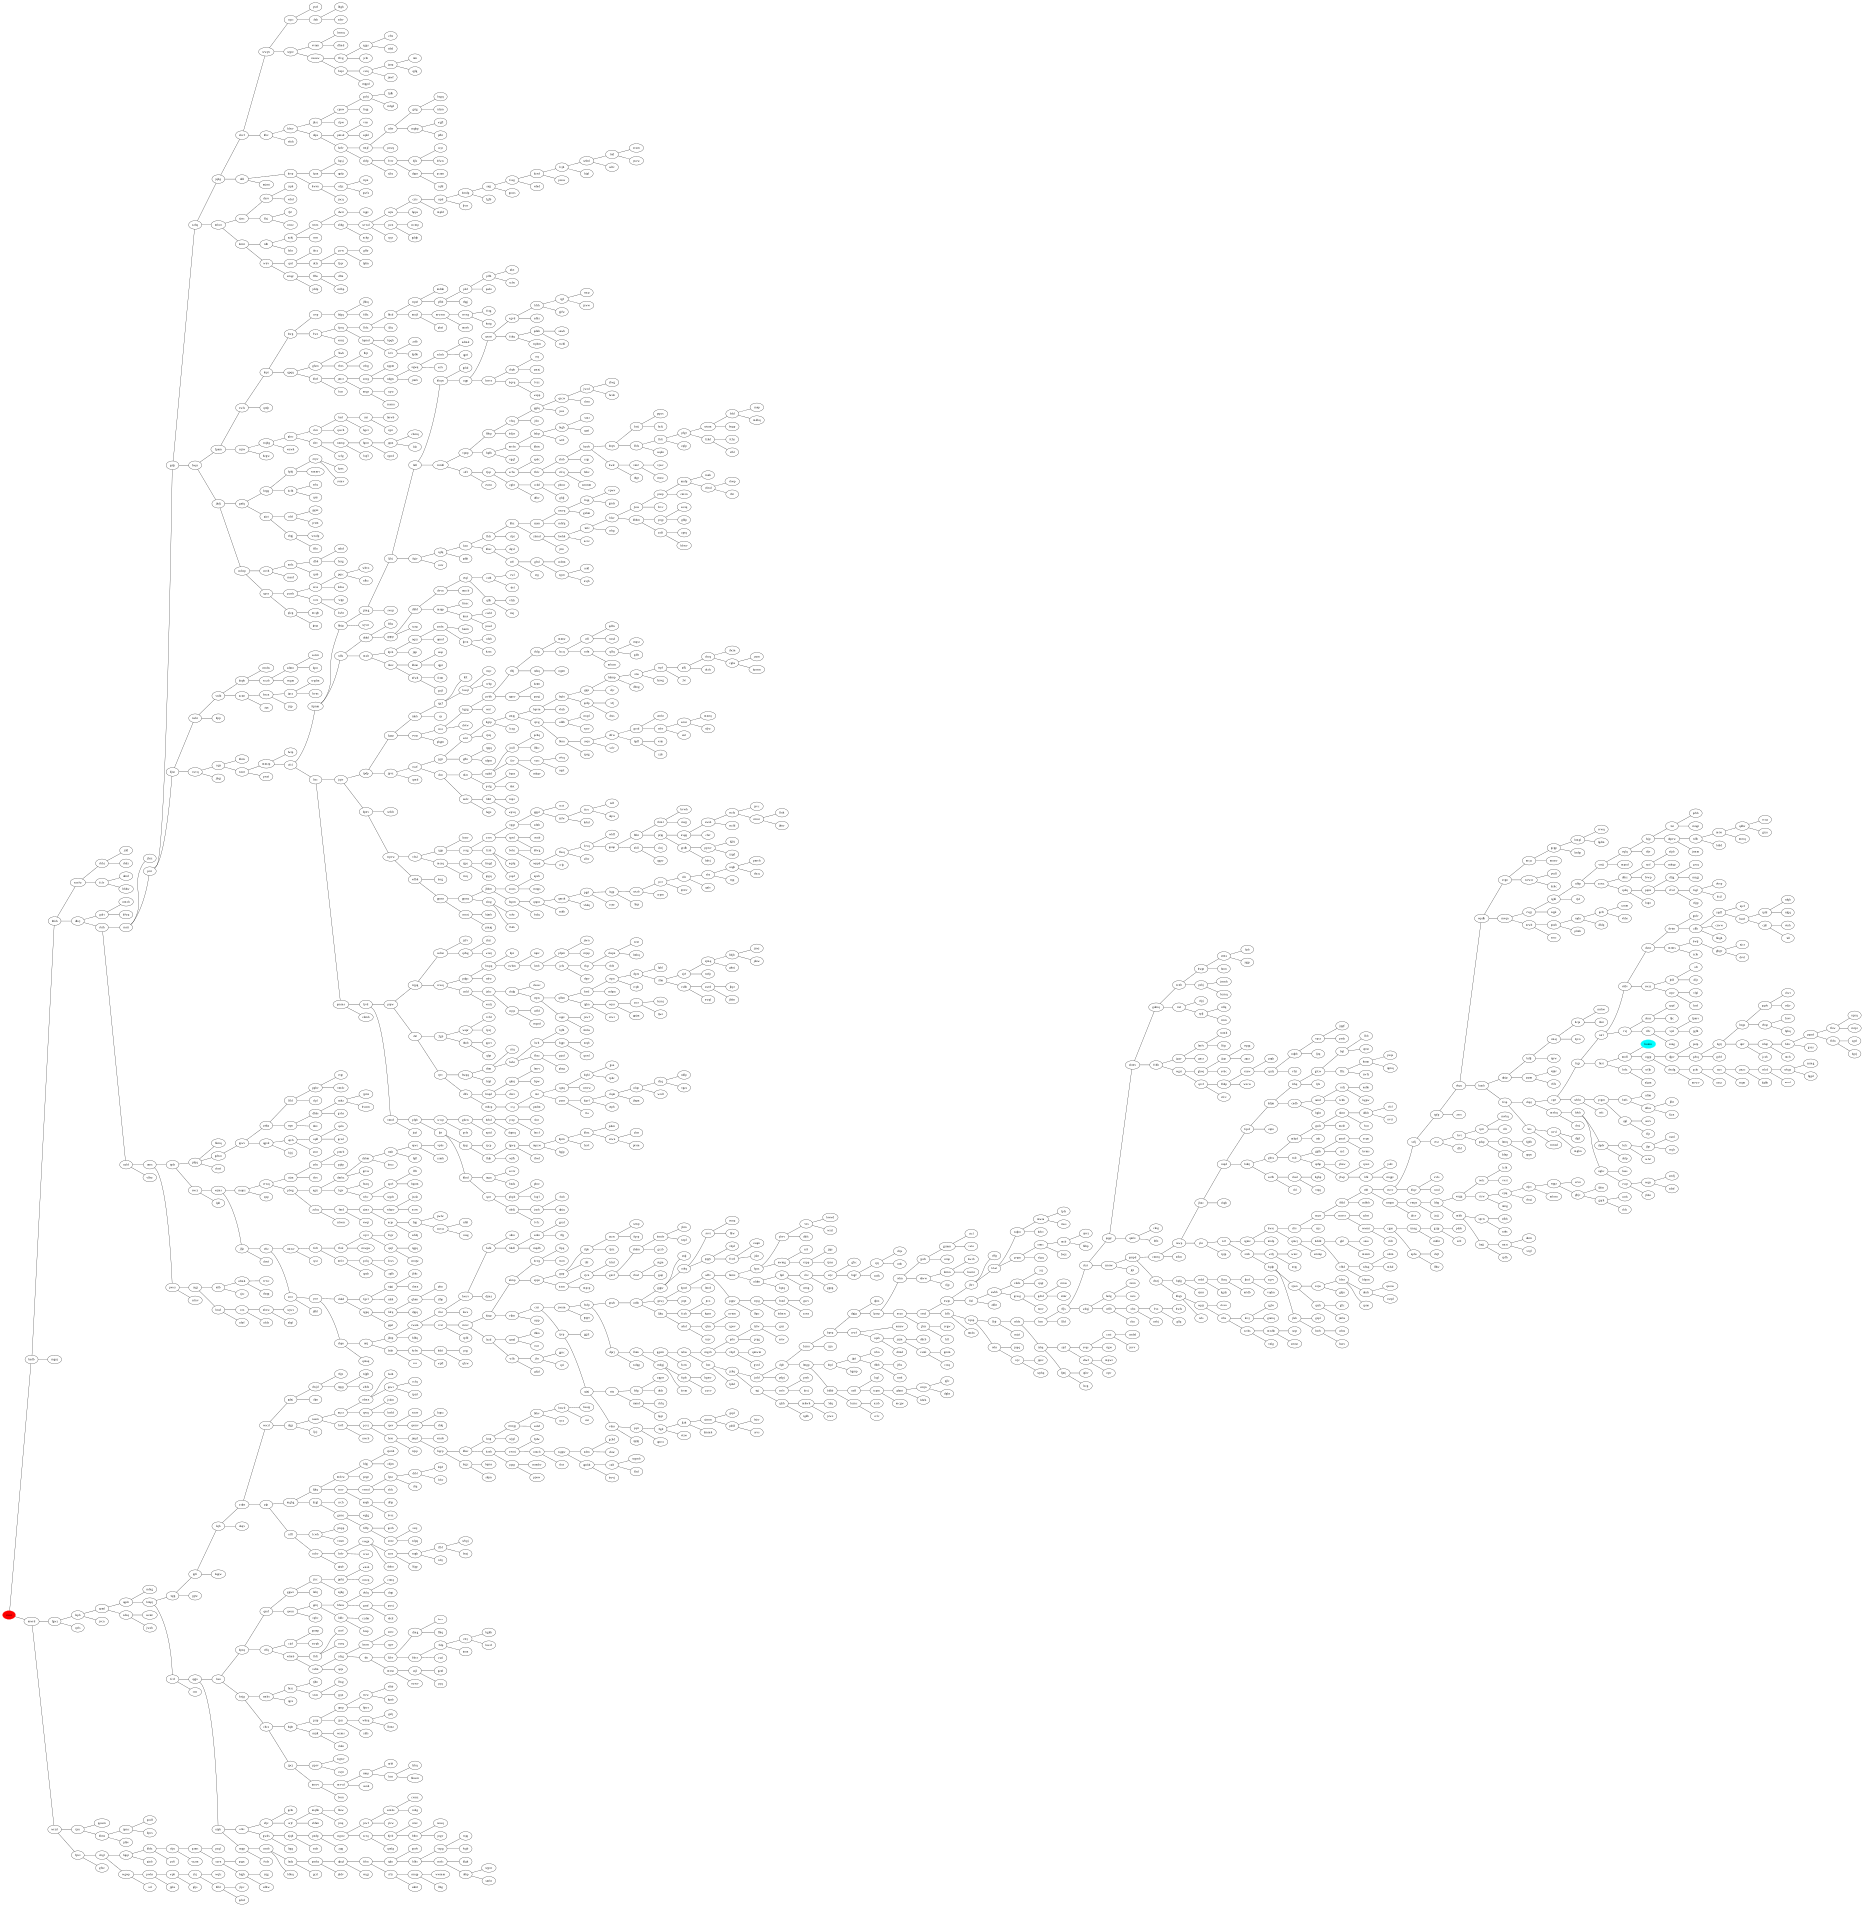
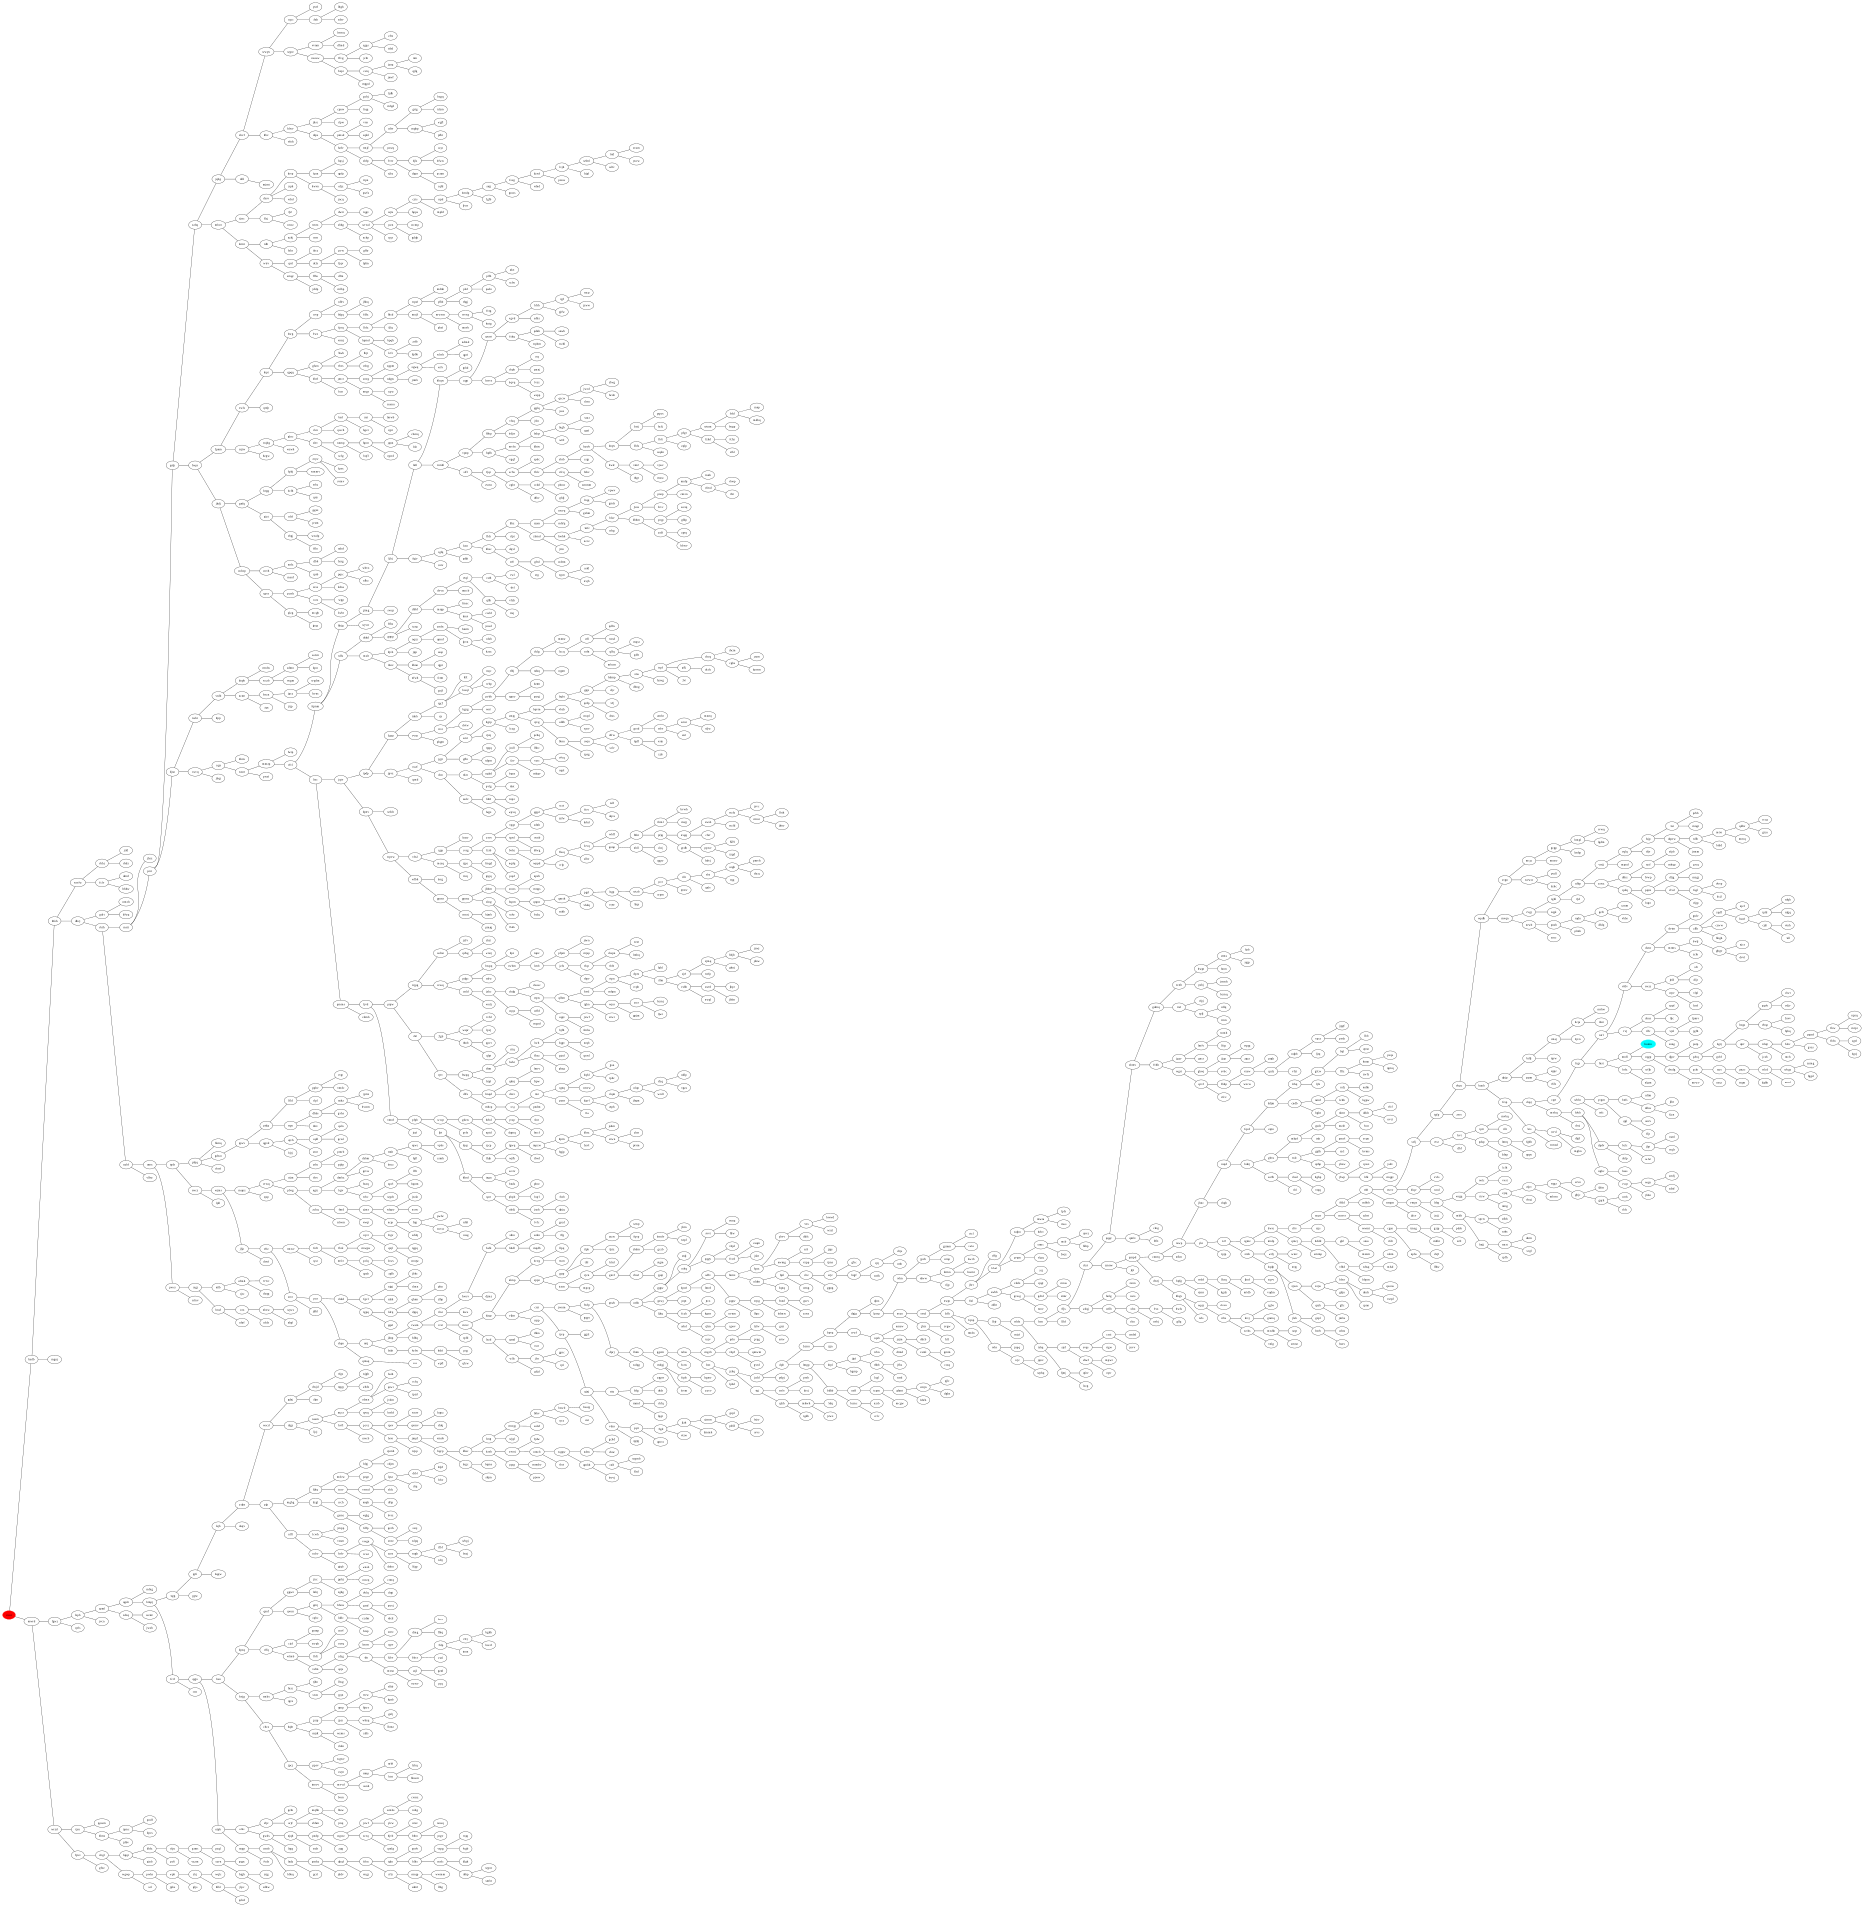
edge "lnvp" -- "rdll": now "lnvp" -- "dssv"
node "pdbv": added
edge "chcq" -- "qflj": now "chcq" -- "trpf"
edge "cqrt" -- "whhc": removed
edge "nmsw" -- "crwf": now "nmsw" -- "pqzb"
edge "bsbt" -- "rnrr": now "qmsq" -- "rnrr"
